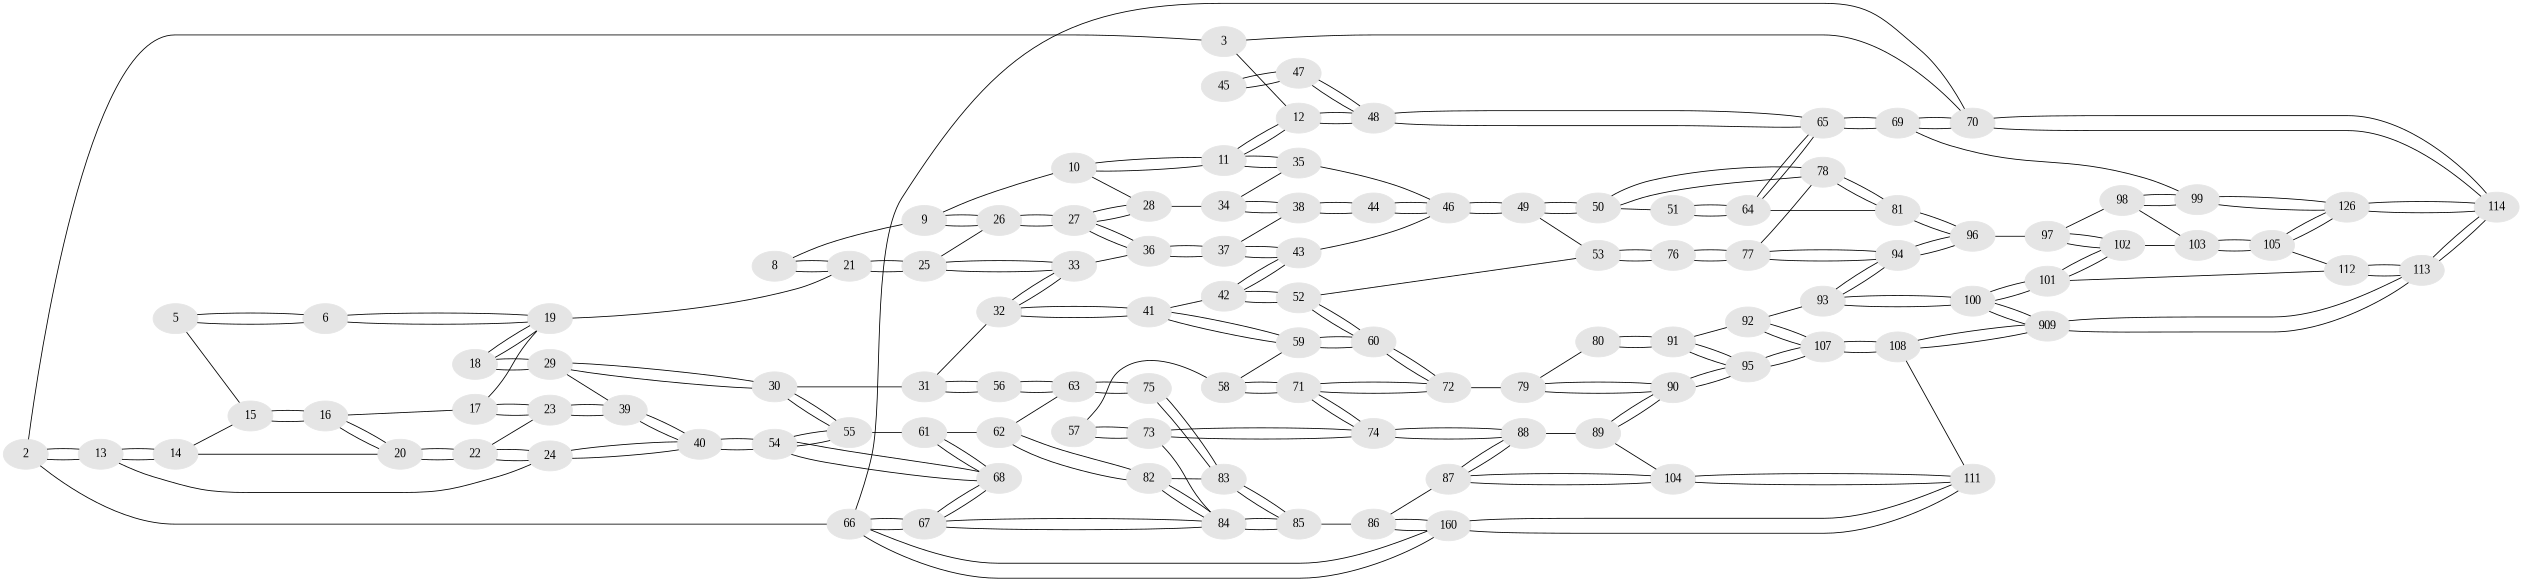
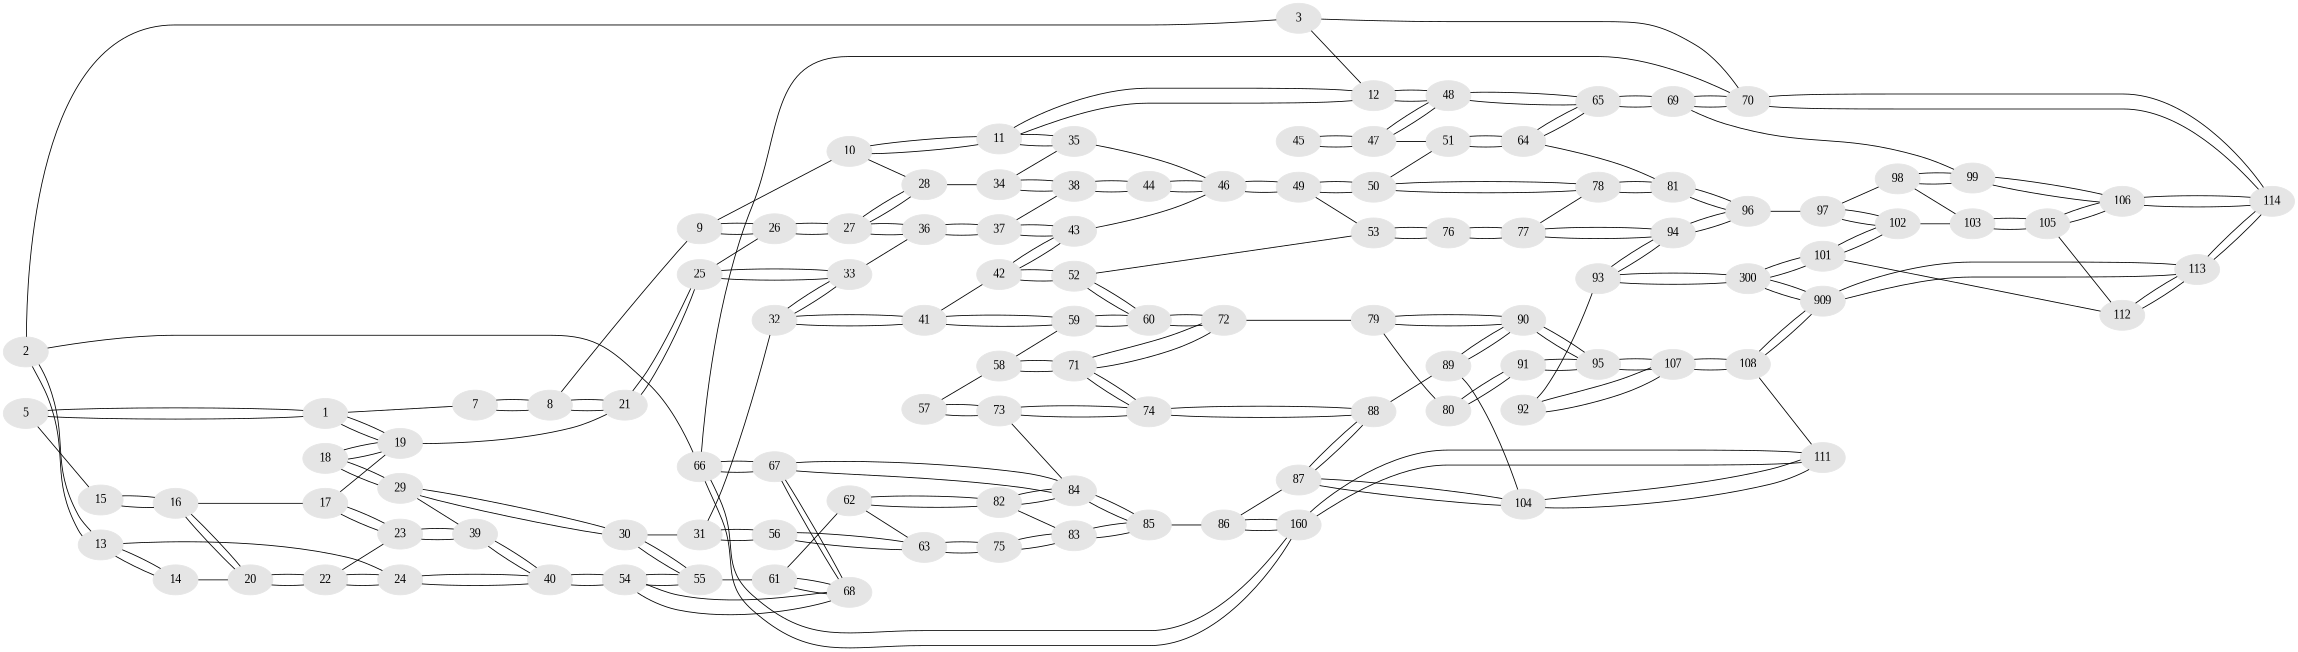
edge "47" -- "51": added
node "126": label "126" -> "106"
node "100": label "100" -> "300"
node "6": label "6" -> "1"
edge "92" -- "91": removed
node "7": added
edge "15" -- "14": removed
